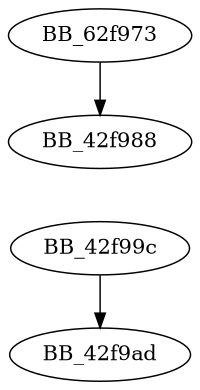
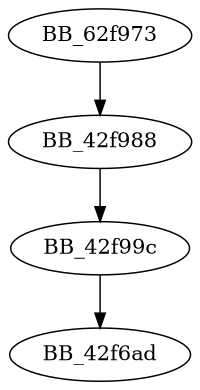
edge "BB_42f988" -> "BB_42f99c": added
node "BB_42f9ad": label "BB_42f9ad" -> "BB_42f6ad"
